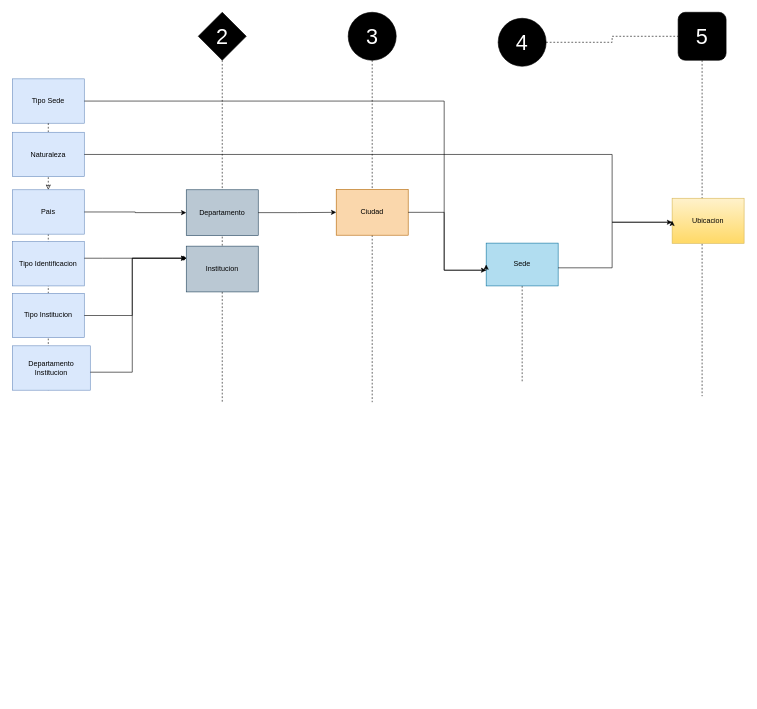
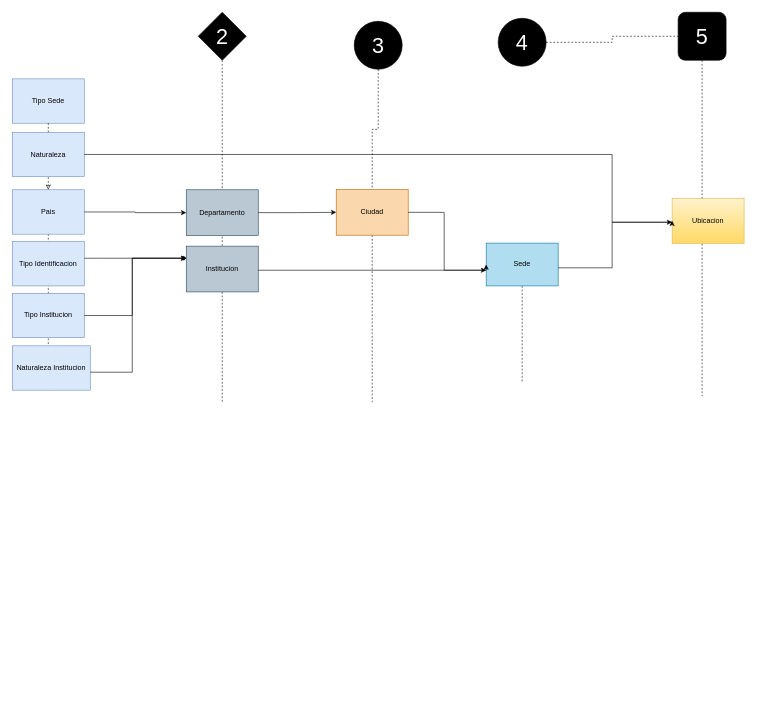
node "3": moved (372, 36) -> (378, 45)
edge "Tipo Sede" -> "Sede": removed
edge "Institucion" -> "Sede": added
node "Departamento Institucion": label "Departamento Institucion" -> "Naturaleza Institucion"
